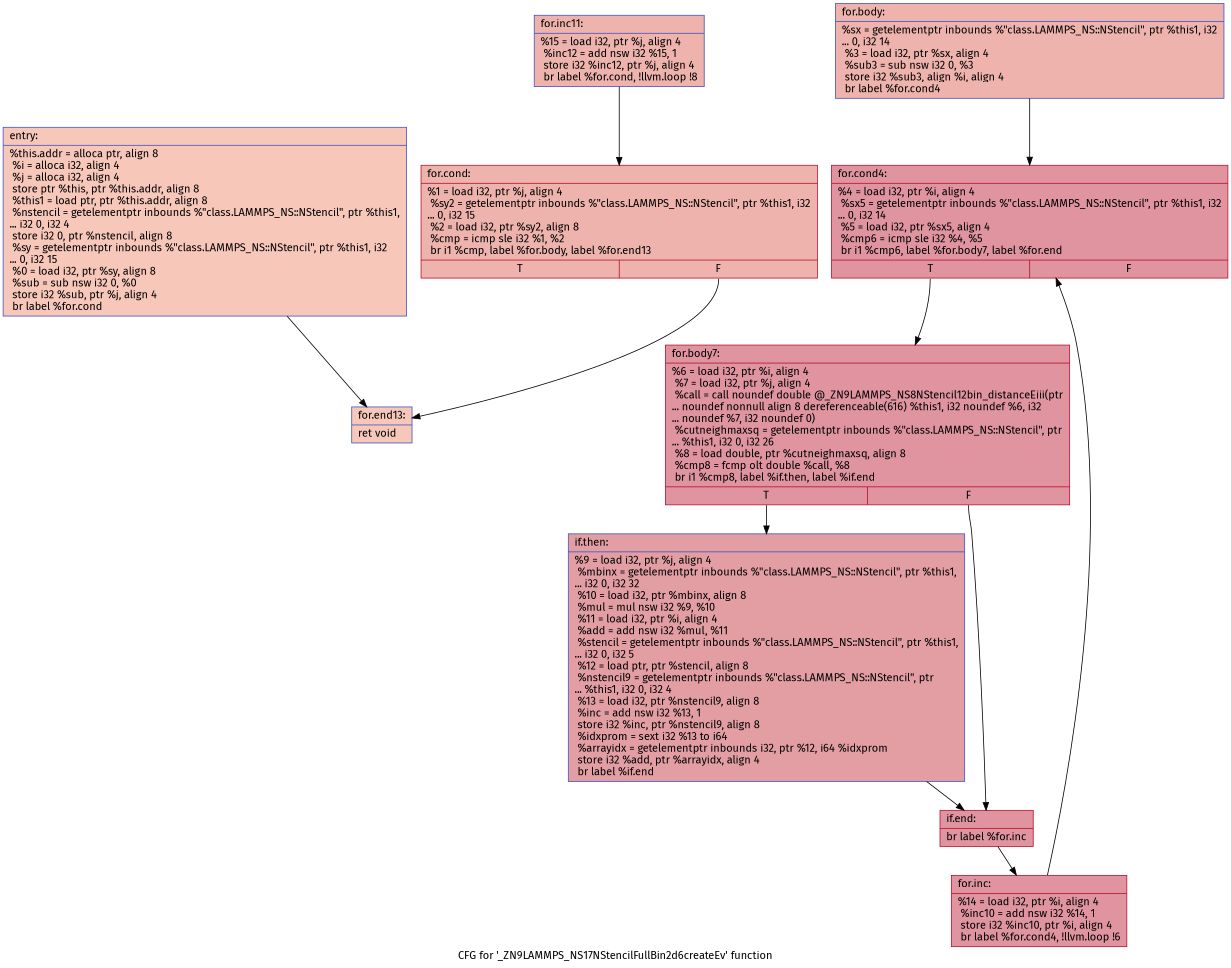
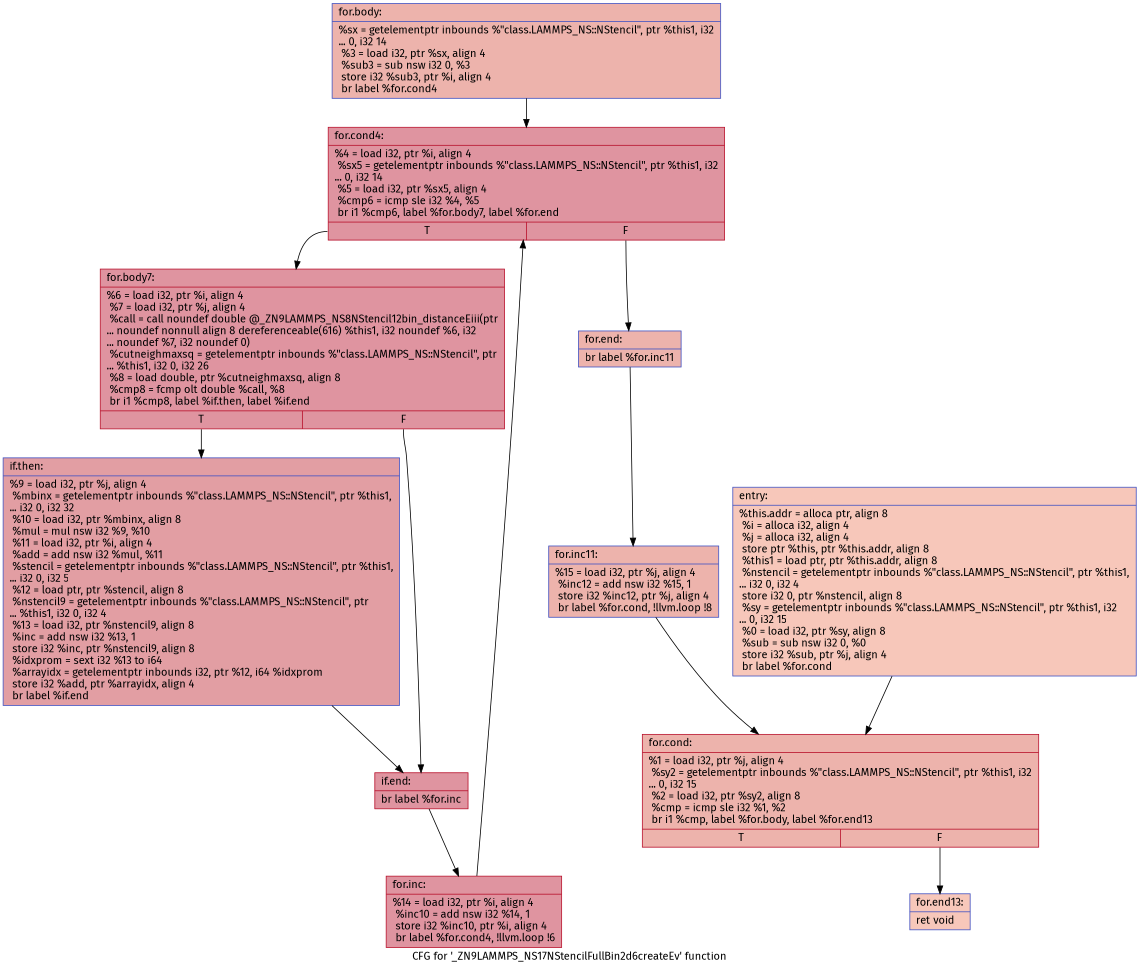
node "for.body:": text "store i32 %sub3, align %i, align 4" -> "store i32 %sub3, ptr %i, align 4"
node "for.end:": added
edge "entry:" -> "for.end13:": now "entry:" -> "for.cond:"
